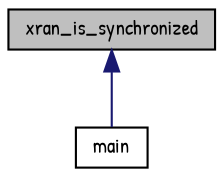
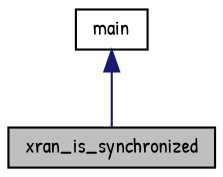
edge "main" -> "xran_is_synchronized": reversed
